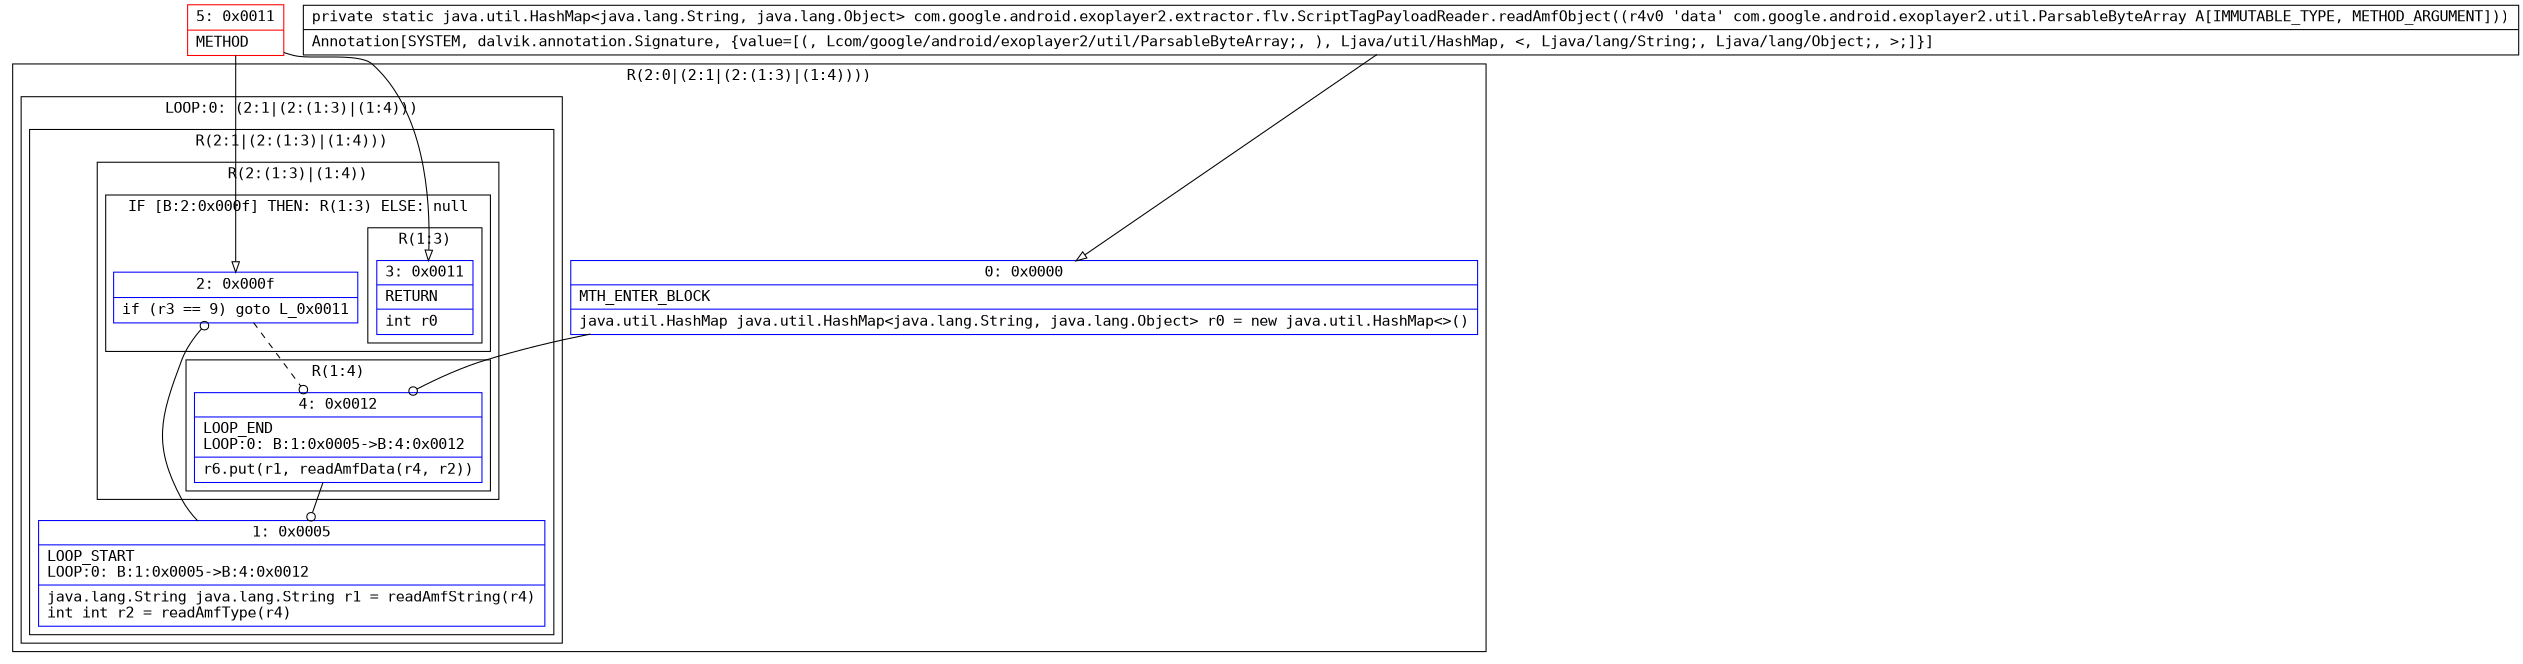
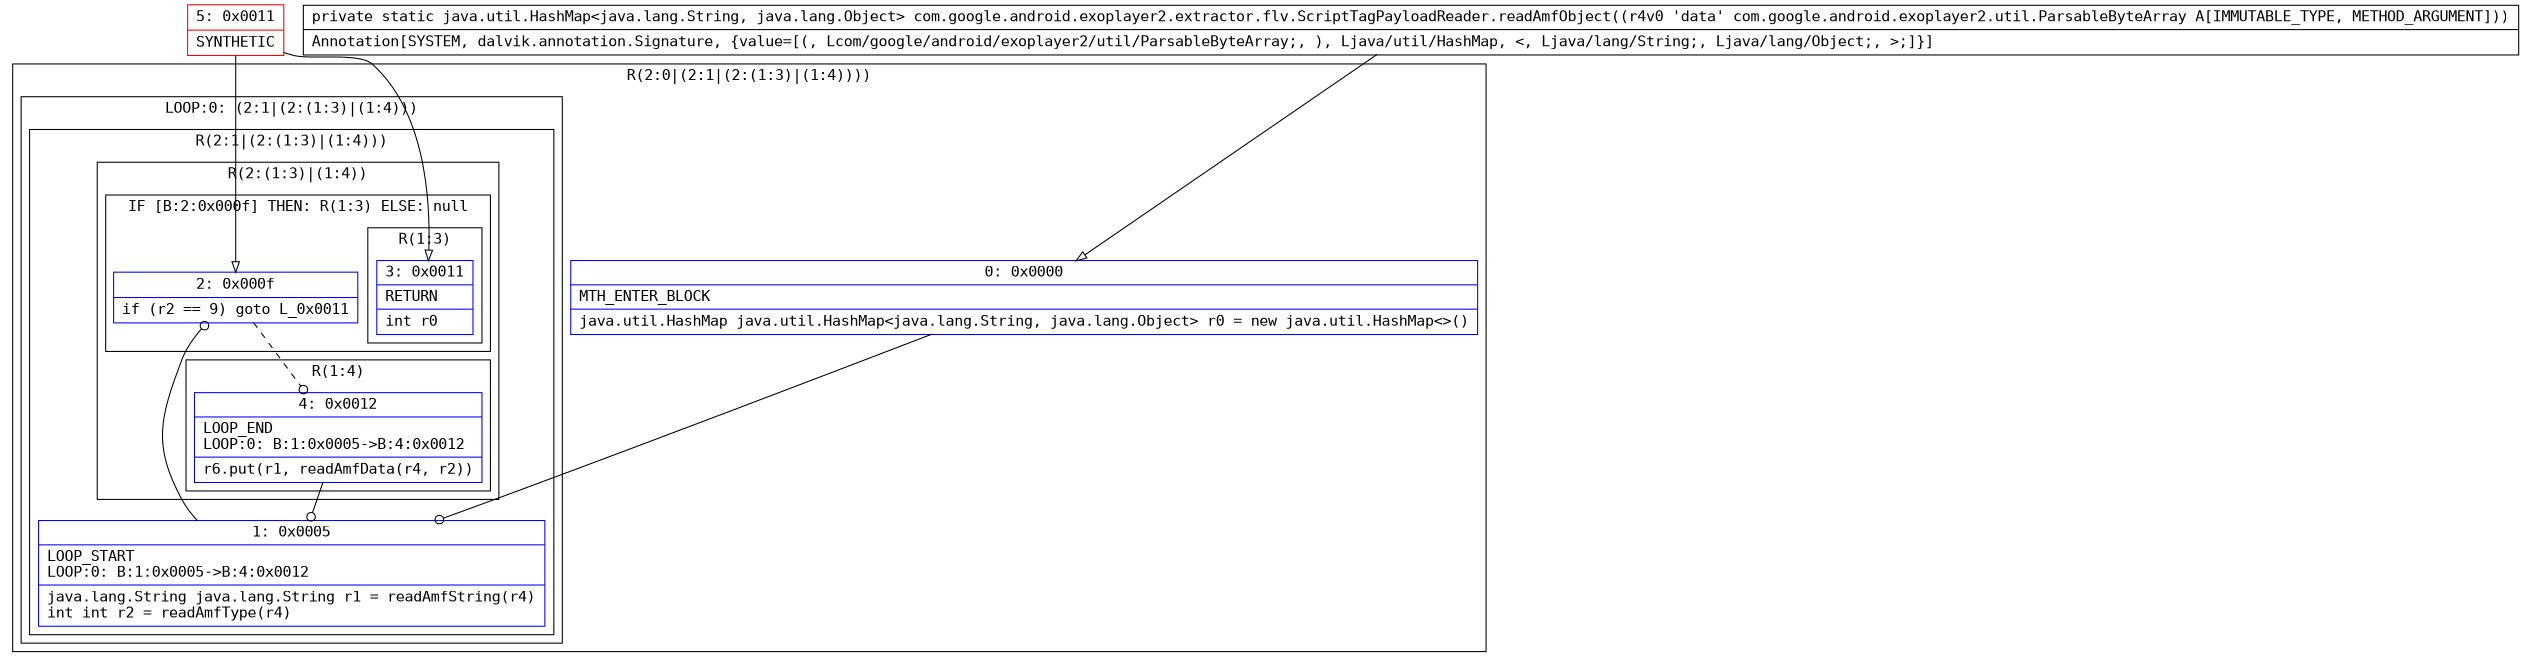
node "5: 0x0011": text "METHOD" -> "SYNTHETIC"
node "2: 0x000f": text "if (r3 == 9) goto L_0x0011" -> "if (r2 == 9) goto L_0x0011"
edge "0: 0x0000" -> "4: 0x0012": now "0: 0x0000" -> "1: 0x0005"
